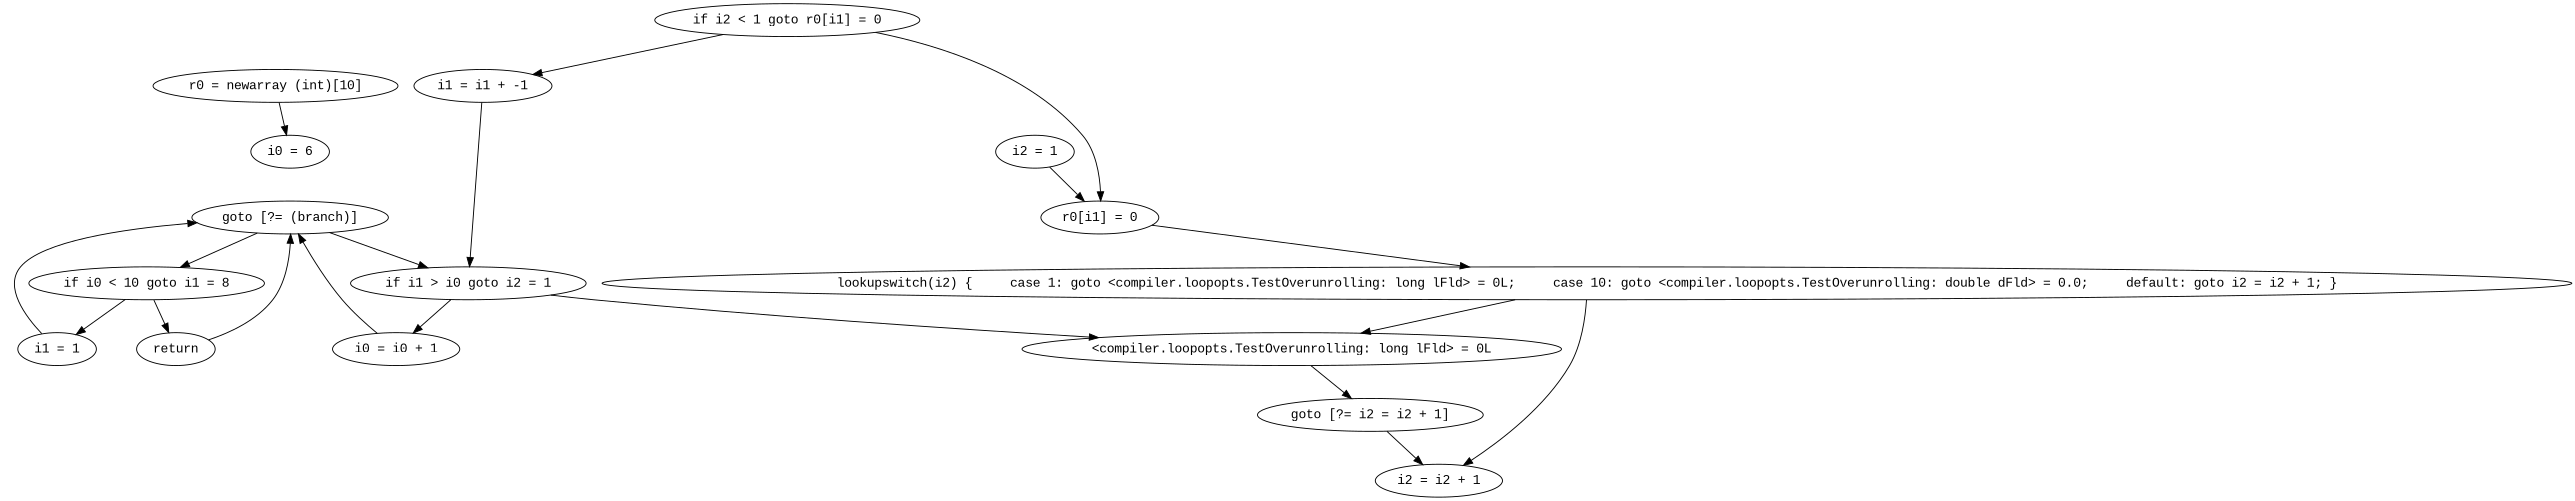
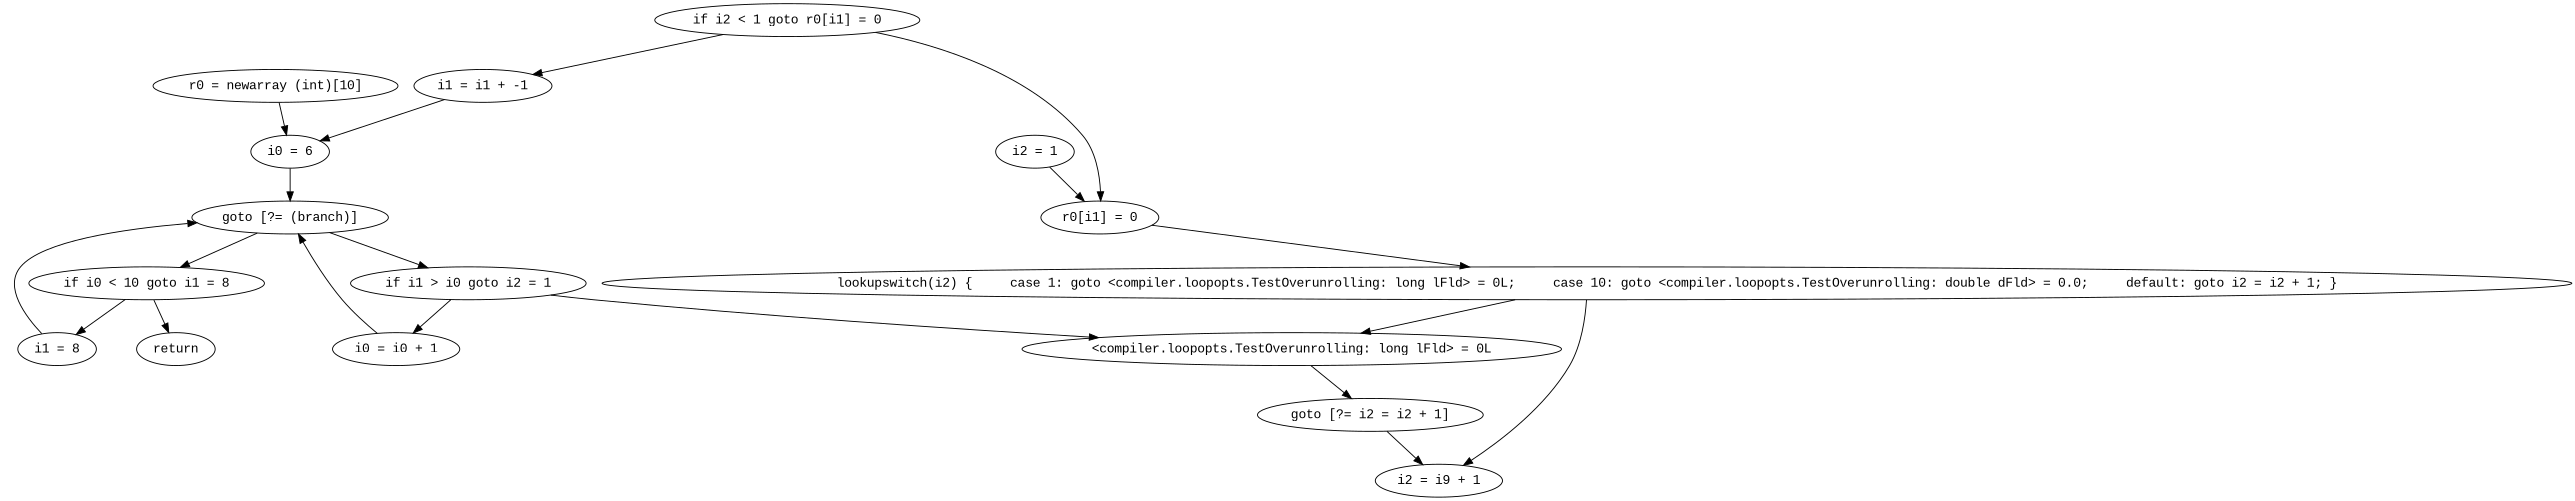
edge "i1 = i1 + -1" -> "if i1 > i0 goto i2 = 1": now "i1 = i1 + -1" -> "i0 = 6"
edge "return" -> "goto [?= (branch)]": now "i0 = 6" -> "goto [?= (branch)]"
node "i1 = 1": label "i1 = 1" -> "i1 = 8"
node "i2 = i2 + 1": label "i2 = i2 + 1" -> "i2 = i9 + 1"
